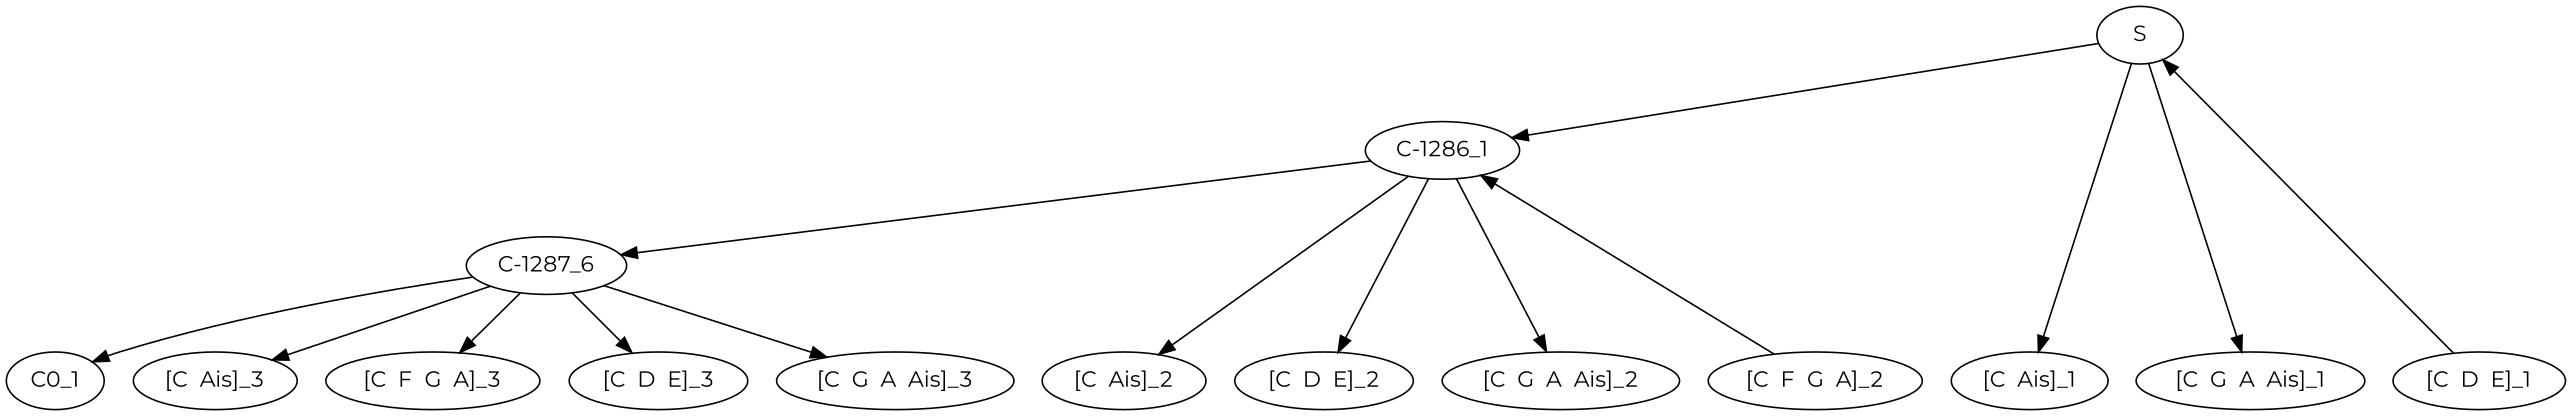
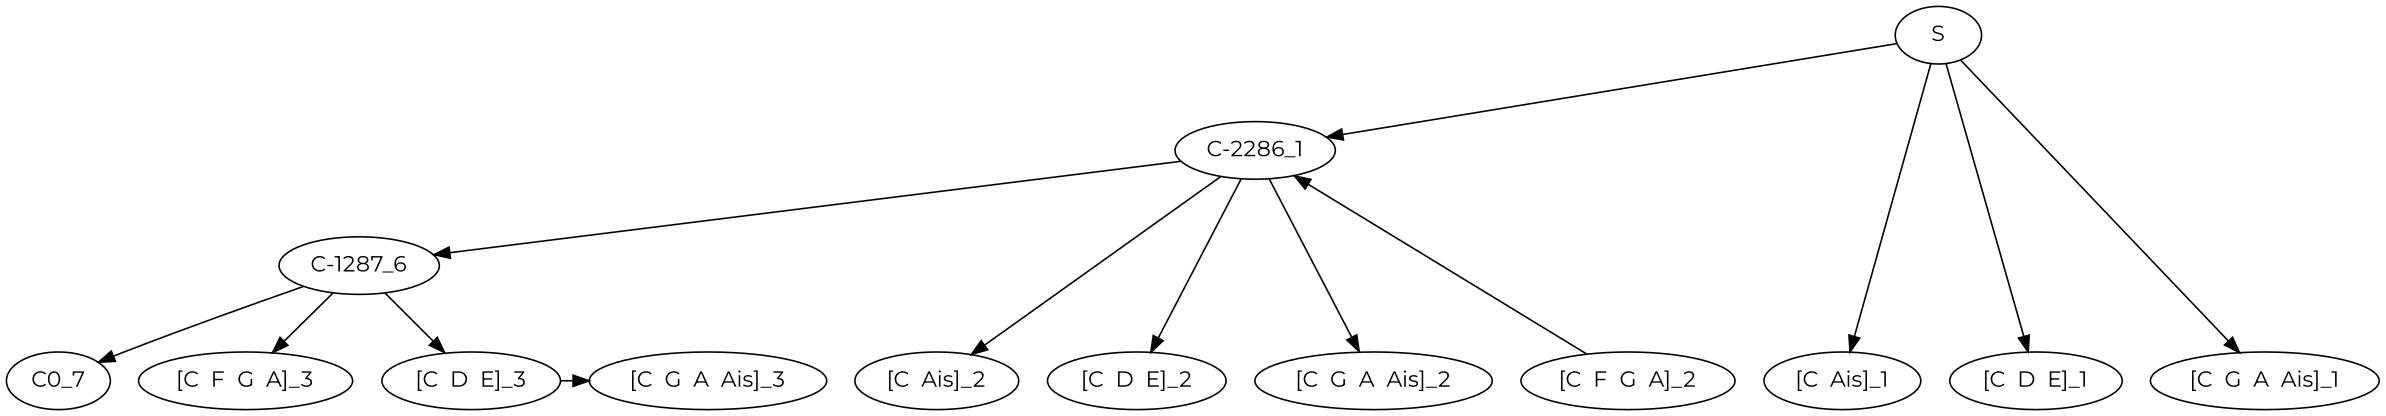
node "C-1286_1": label "C-1286_1" -> "C-2286_1"
edge "[C  D  E]_1" -> "S": reversed
edge "C-1287_6" -> "[C  G  A  Ais]_3": now "[C  D  E]_3" -> "[C  G  A  Ais]_3"
node "C0_1": label "C0_1" -> "C0_7"
node "[C  Ais]_3": removed
